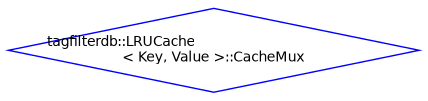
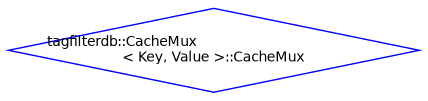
node "tagfilterdb::LRUCache < Key, Value >::CacheMux": label "tagfilterdb::LRUCache < Key, Value >::CacheMux" -> "tagfilterdb::CacheMux < Key, Value >::CacheMux"
